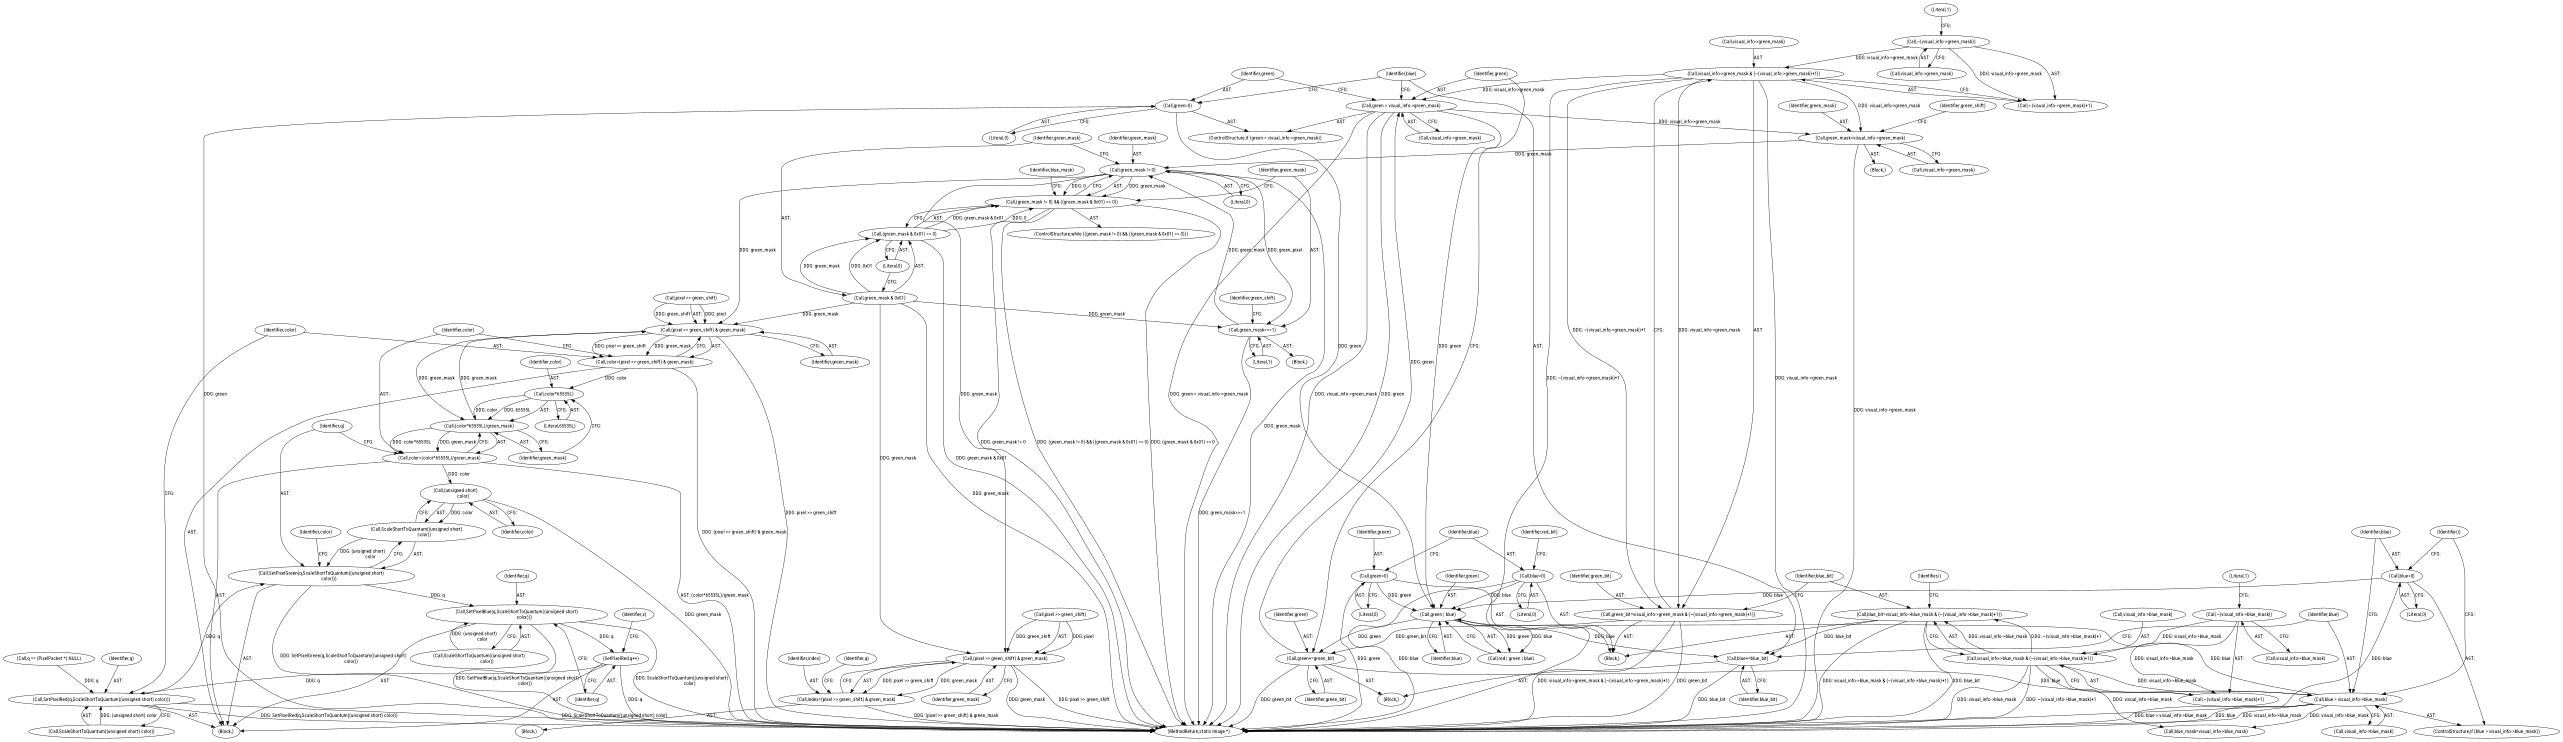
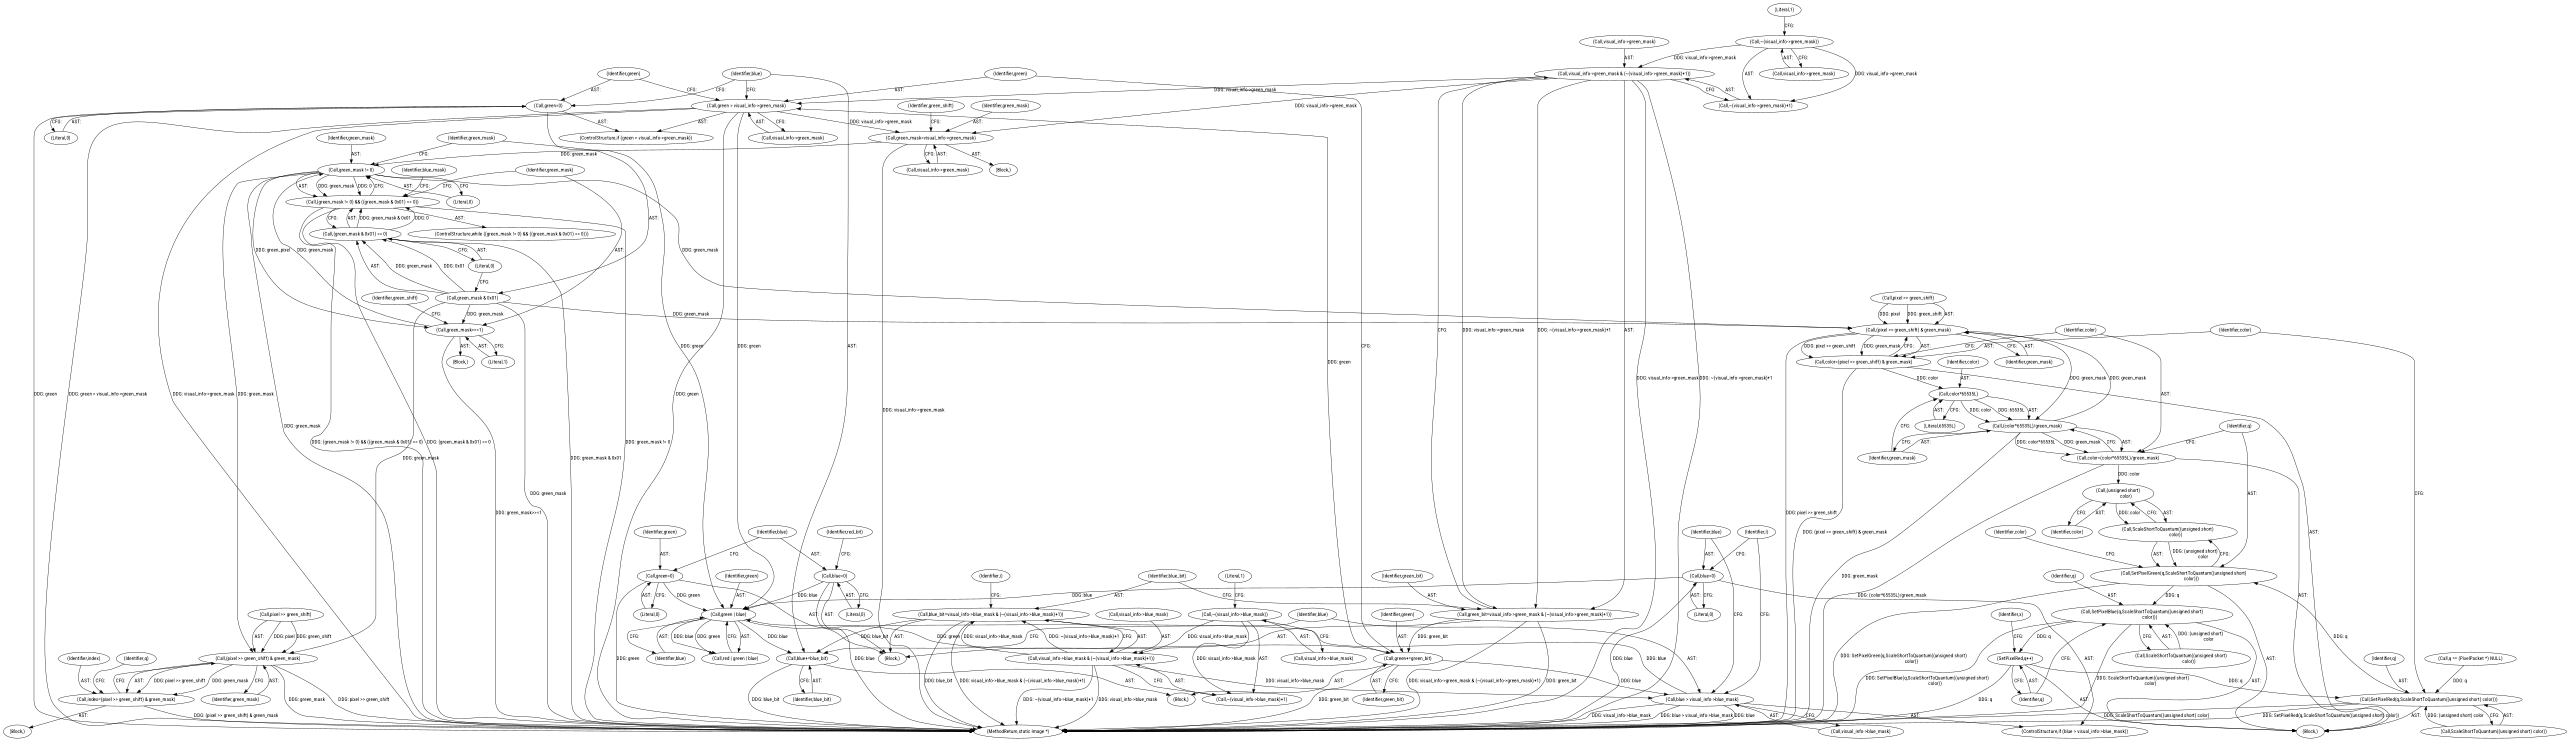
edge "(Call,color=(color*65535L)/green_mask)" -> "(MethodReturn,static Image *)": label "AST: (color*65535L)/green_mask" -> "DDG: (color*65535L)/green_mask"
edge "(Call,(unsigned short) color)" -> "(MethodReturn,static Image *)": now "(Call,(color*65535L)/green_mask)" -> "(MethodReturn,static Image *)"
node "(Call,blue_mask=visual_info->blue_mask)": removed
